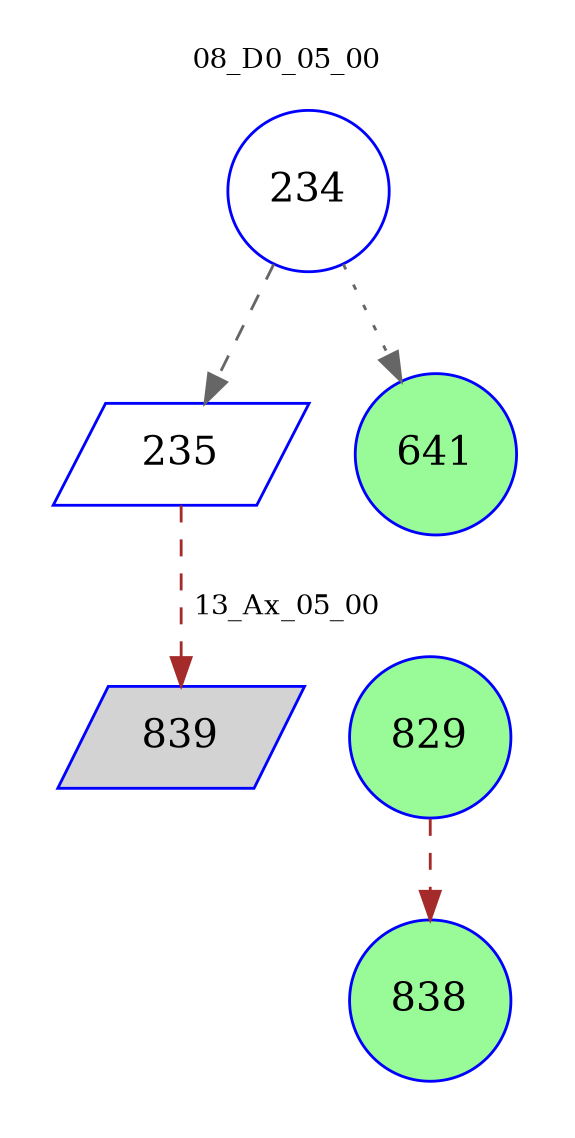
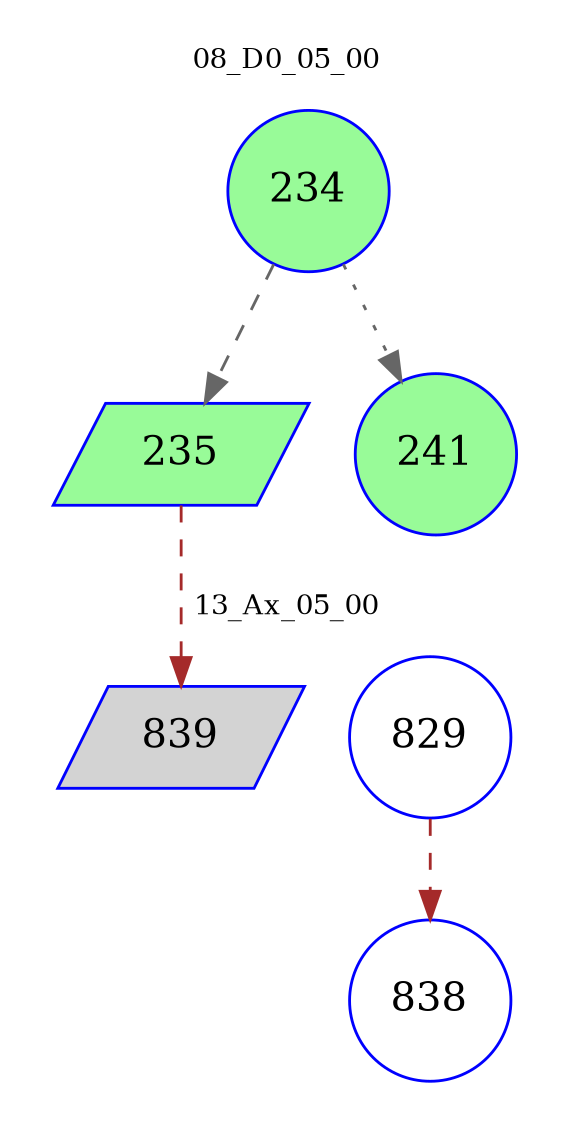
node "234": fillcolor white -> palegreen
node "235": fillcolor white -> palegreen
node "641": label "641" -> "241"
node "829": fillcolor palegreen -> white
node "838": fillcolor palegreen -> white
